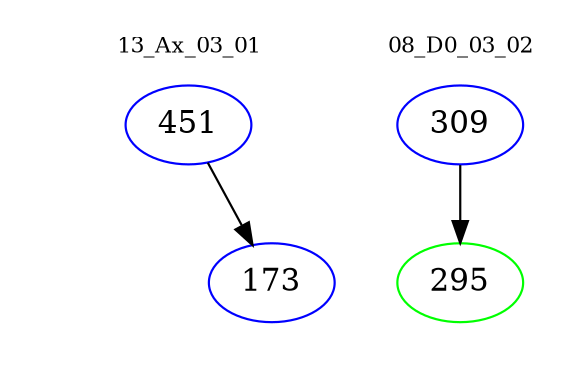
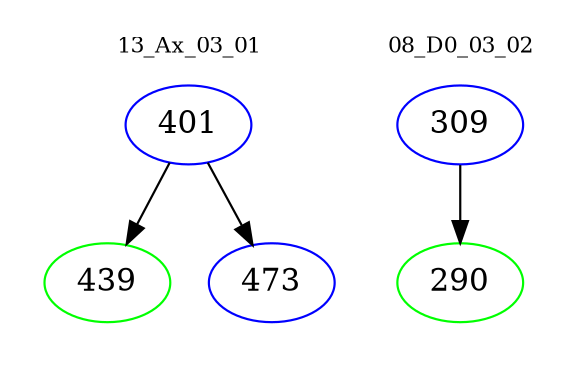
node "451": label "451" -> "401"
node "439": added
node "173": label "173" -> "473"
node "295": label "295" -> "290"
